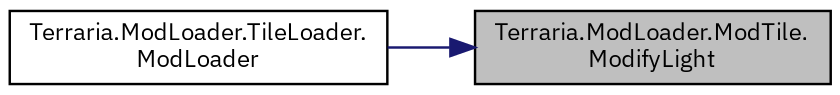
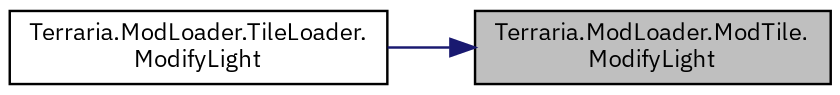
node "Terraria.ModLoader.TileLoader. ModLoader": label "Terraria.ModLoader.TileLoader. ModLoader" -> "Terraria.ModLoader.TileLoader. ModifyLight"
